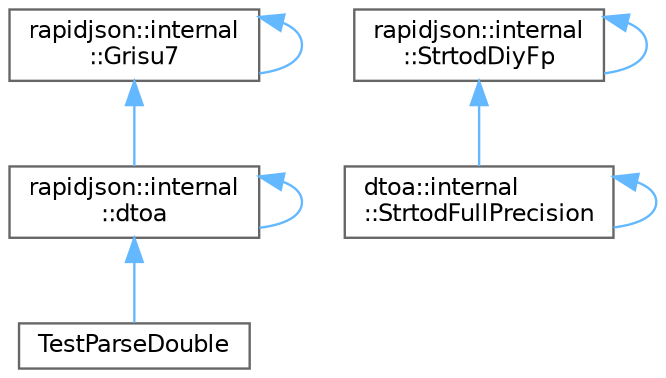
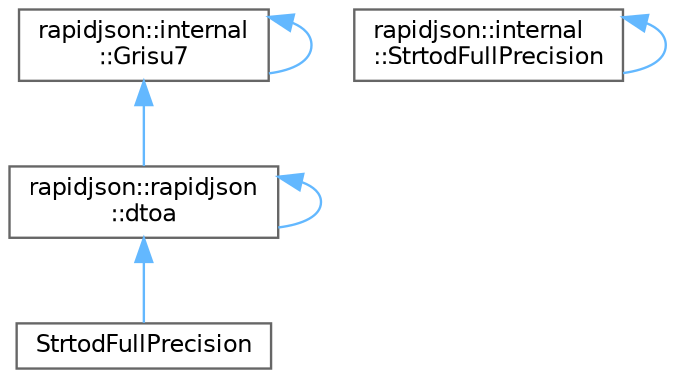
node "rapidjson::internal ::StrtodDiyFp": removed
node "rapidjson::internal ::dtoa": label "rapidjson::internal ::dtoa" -> "rapidjson::rapidjson ::dtoa"
node "dtoa::internal ::StrtodFullPrecision": label "dtoa::internal ::StrtodFullPrecision" -> "rapidjson::internal ::StrtodFullPrecision"
node "TestParseDouble": label "TestParseDouble" -> "StrtodFullPrecision"
